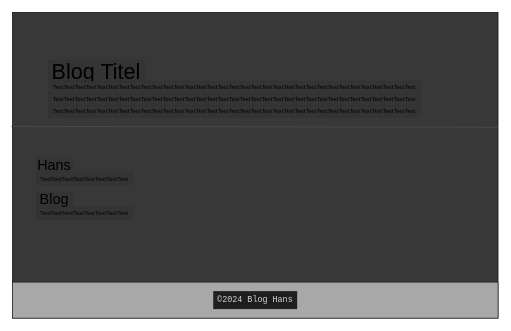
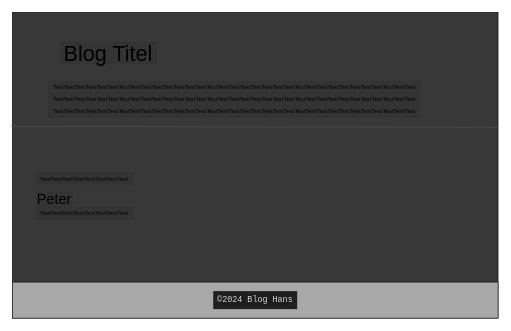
node "Blog Titel": moved (96, 71) -> (108, 53)
node "Hans": removed
node "Blog": label "Blog" -> "Peter"
